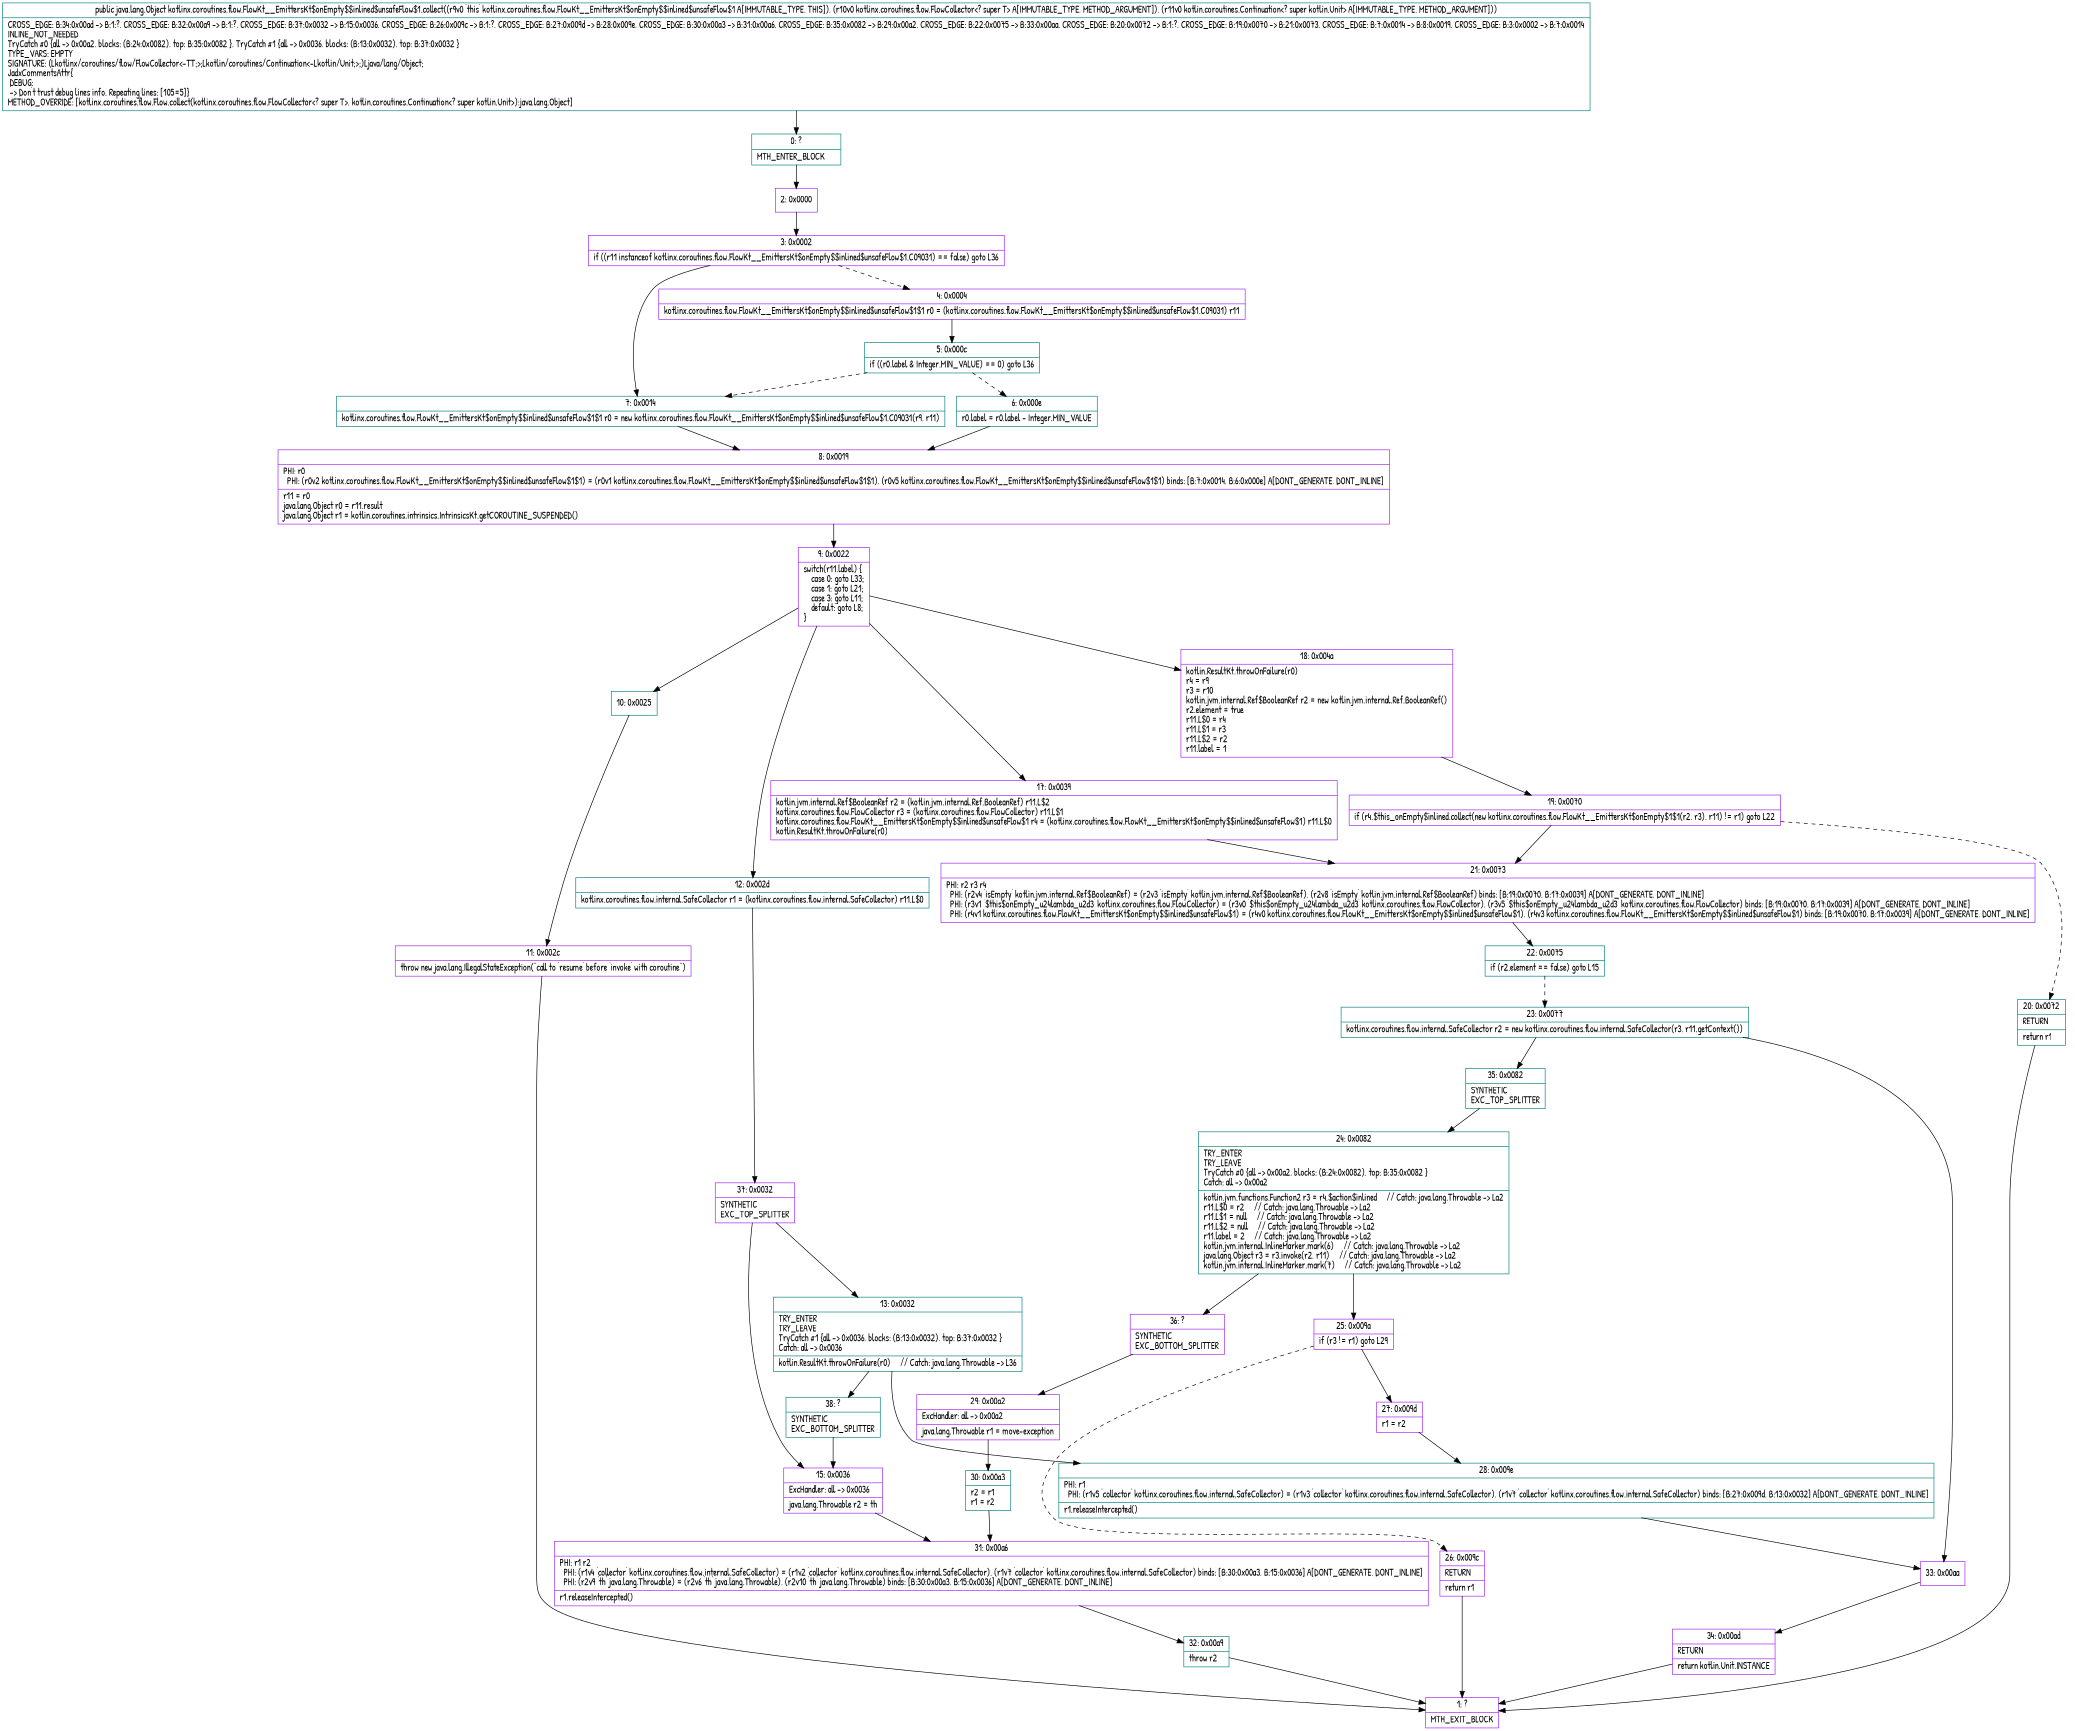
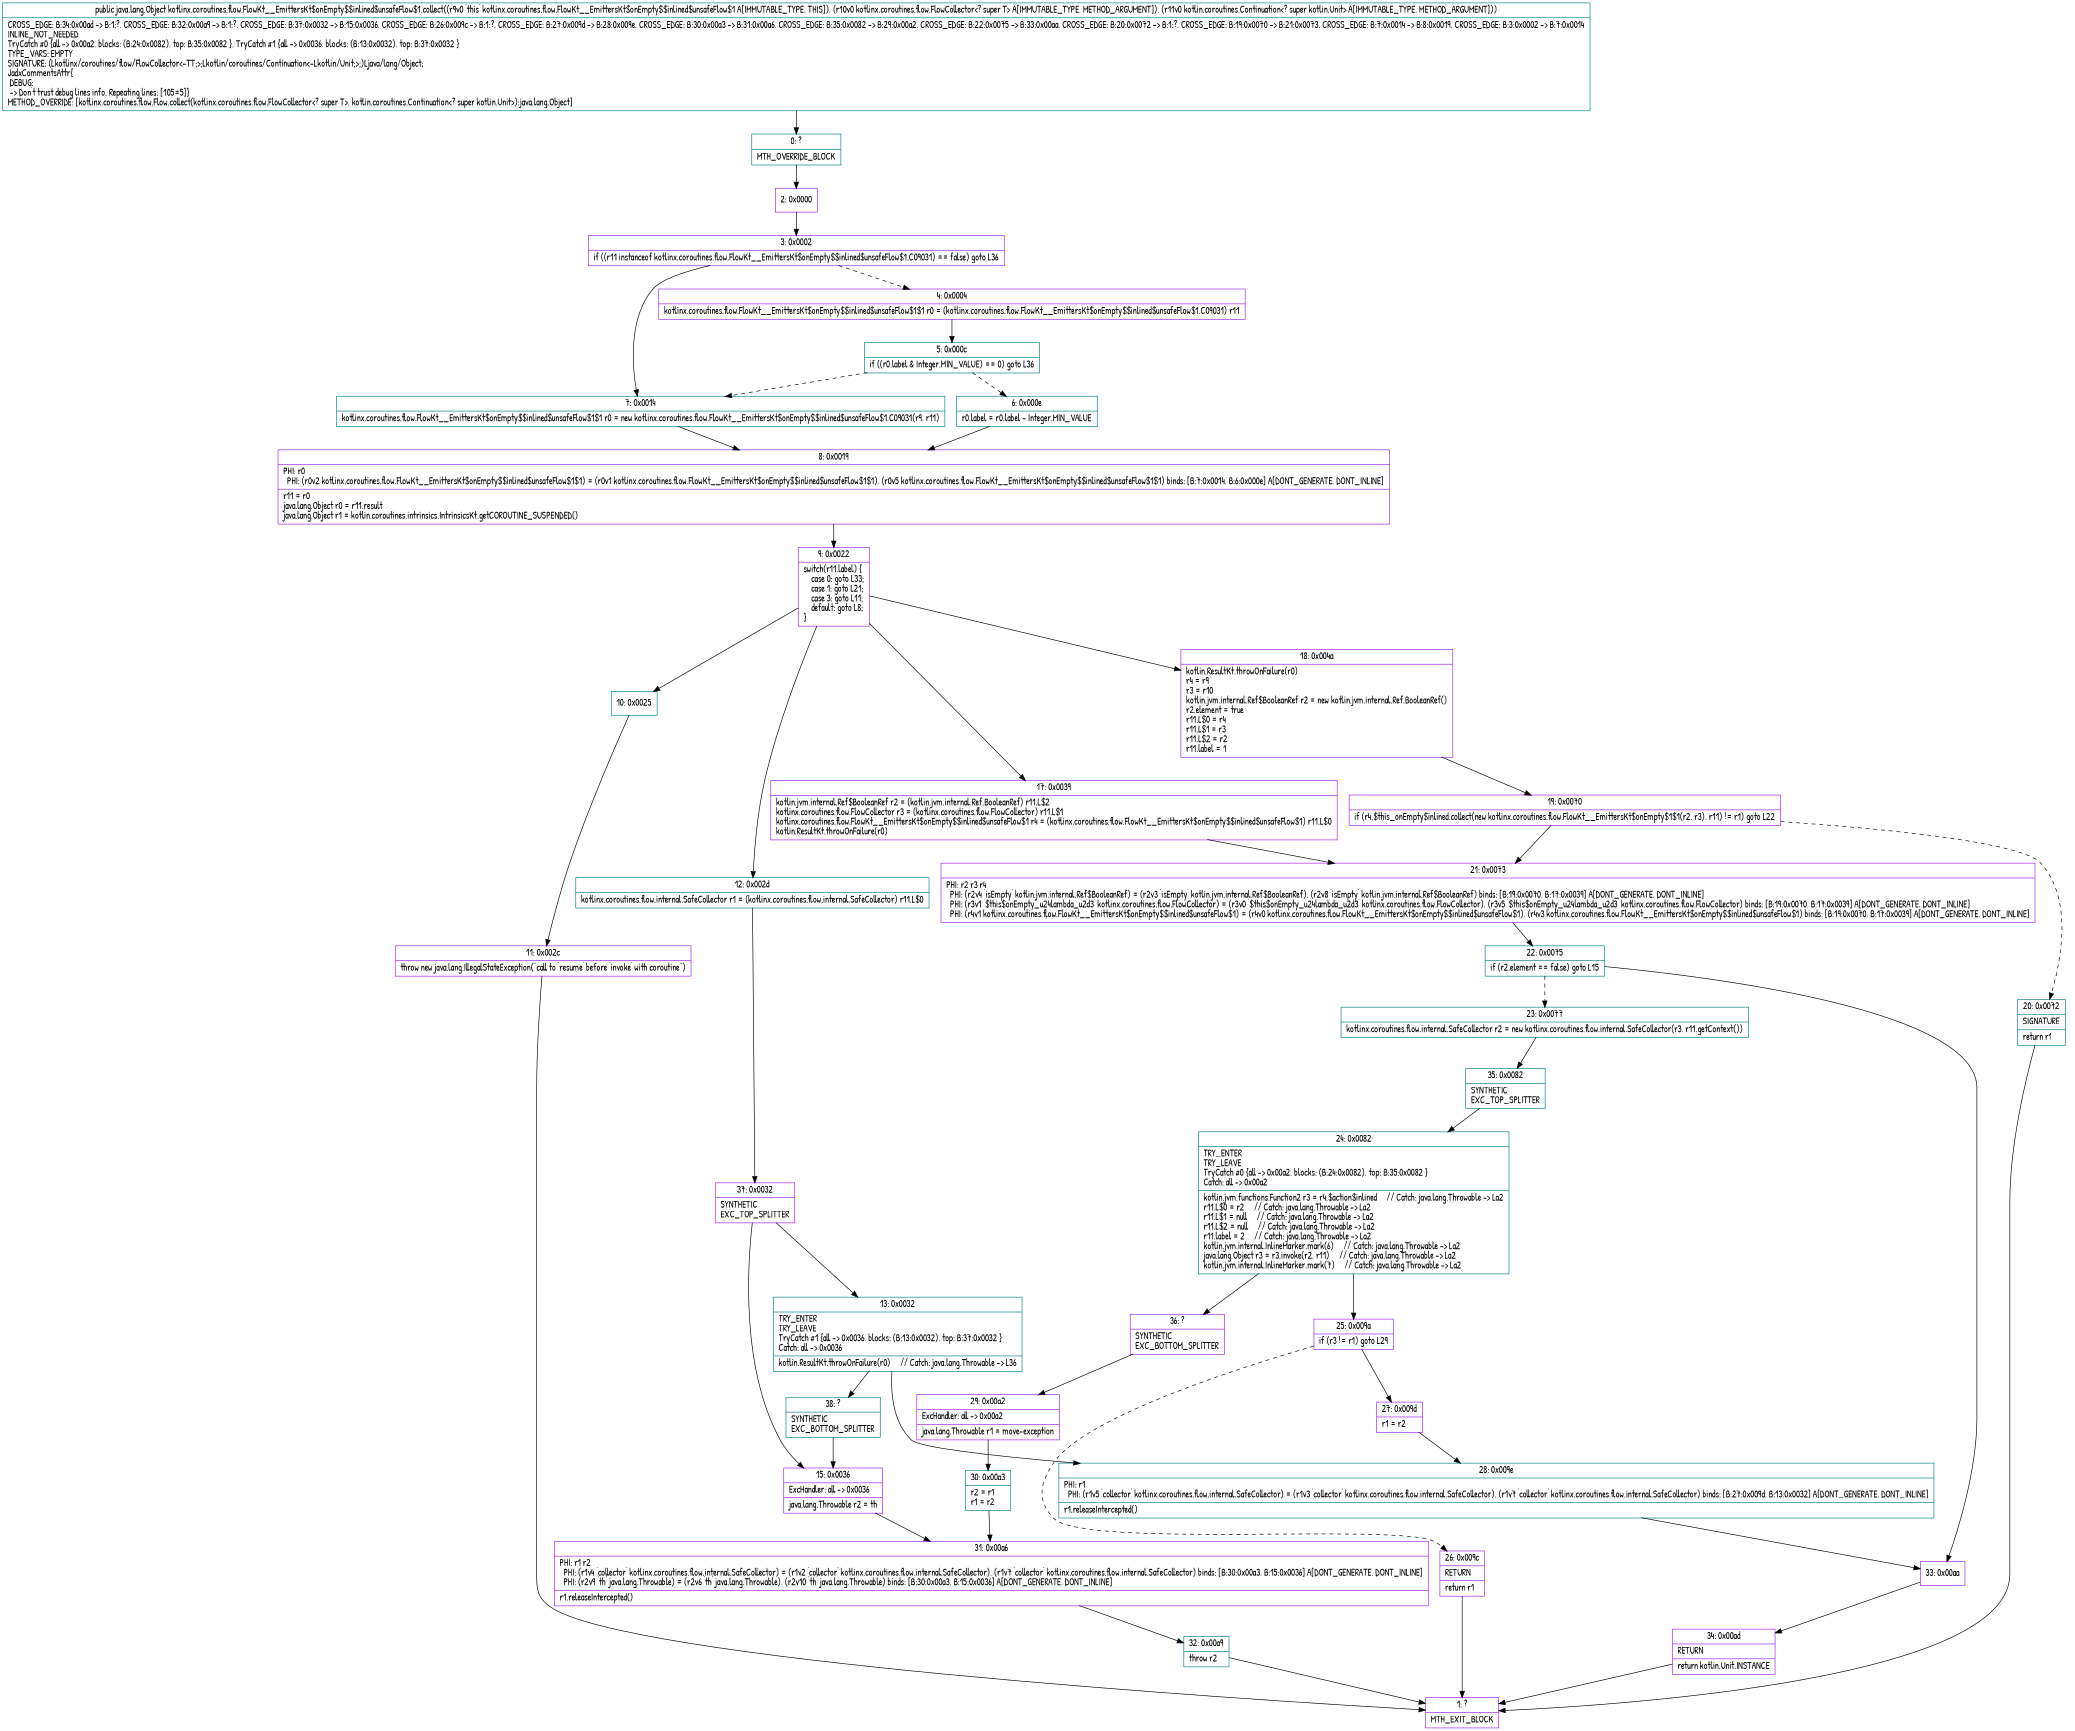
node "0: ?": text "MTH_ENTER_BLOCK" -> "MTH_OVERRIDE_BLOCK"
node "20: 0x0072": text "RETURN" -> "SIGNATURE"
edge "23: 0x0077" -> "33: 0x00aa": now "22: 0x0075" -> "33: 0x00aa"
